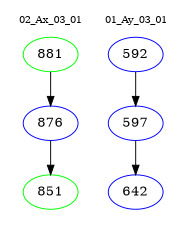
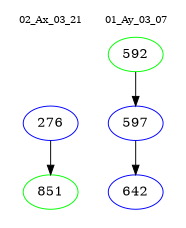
cluster "02_Ax_03_01": label "02_Ax_03_01" -> "02_Ax_03_21"
cluster "01_Ay_03_01": label "01_Ay_03_01" -> "01_Ay_03_07"
node "881": removed
node "592": color blue -> green
node "876": label "876" -> "276"
